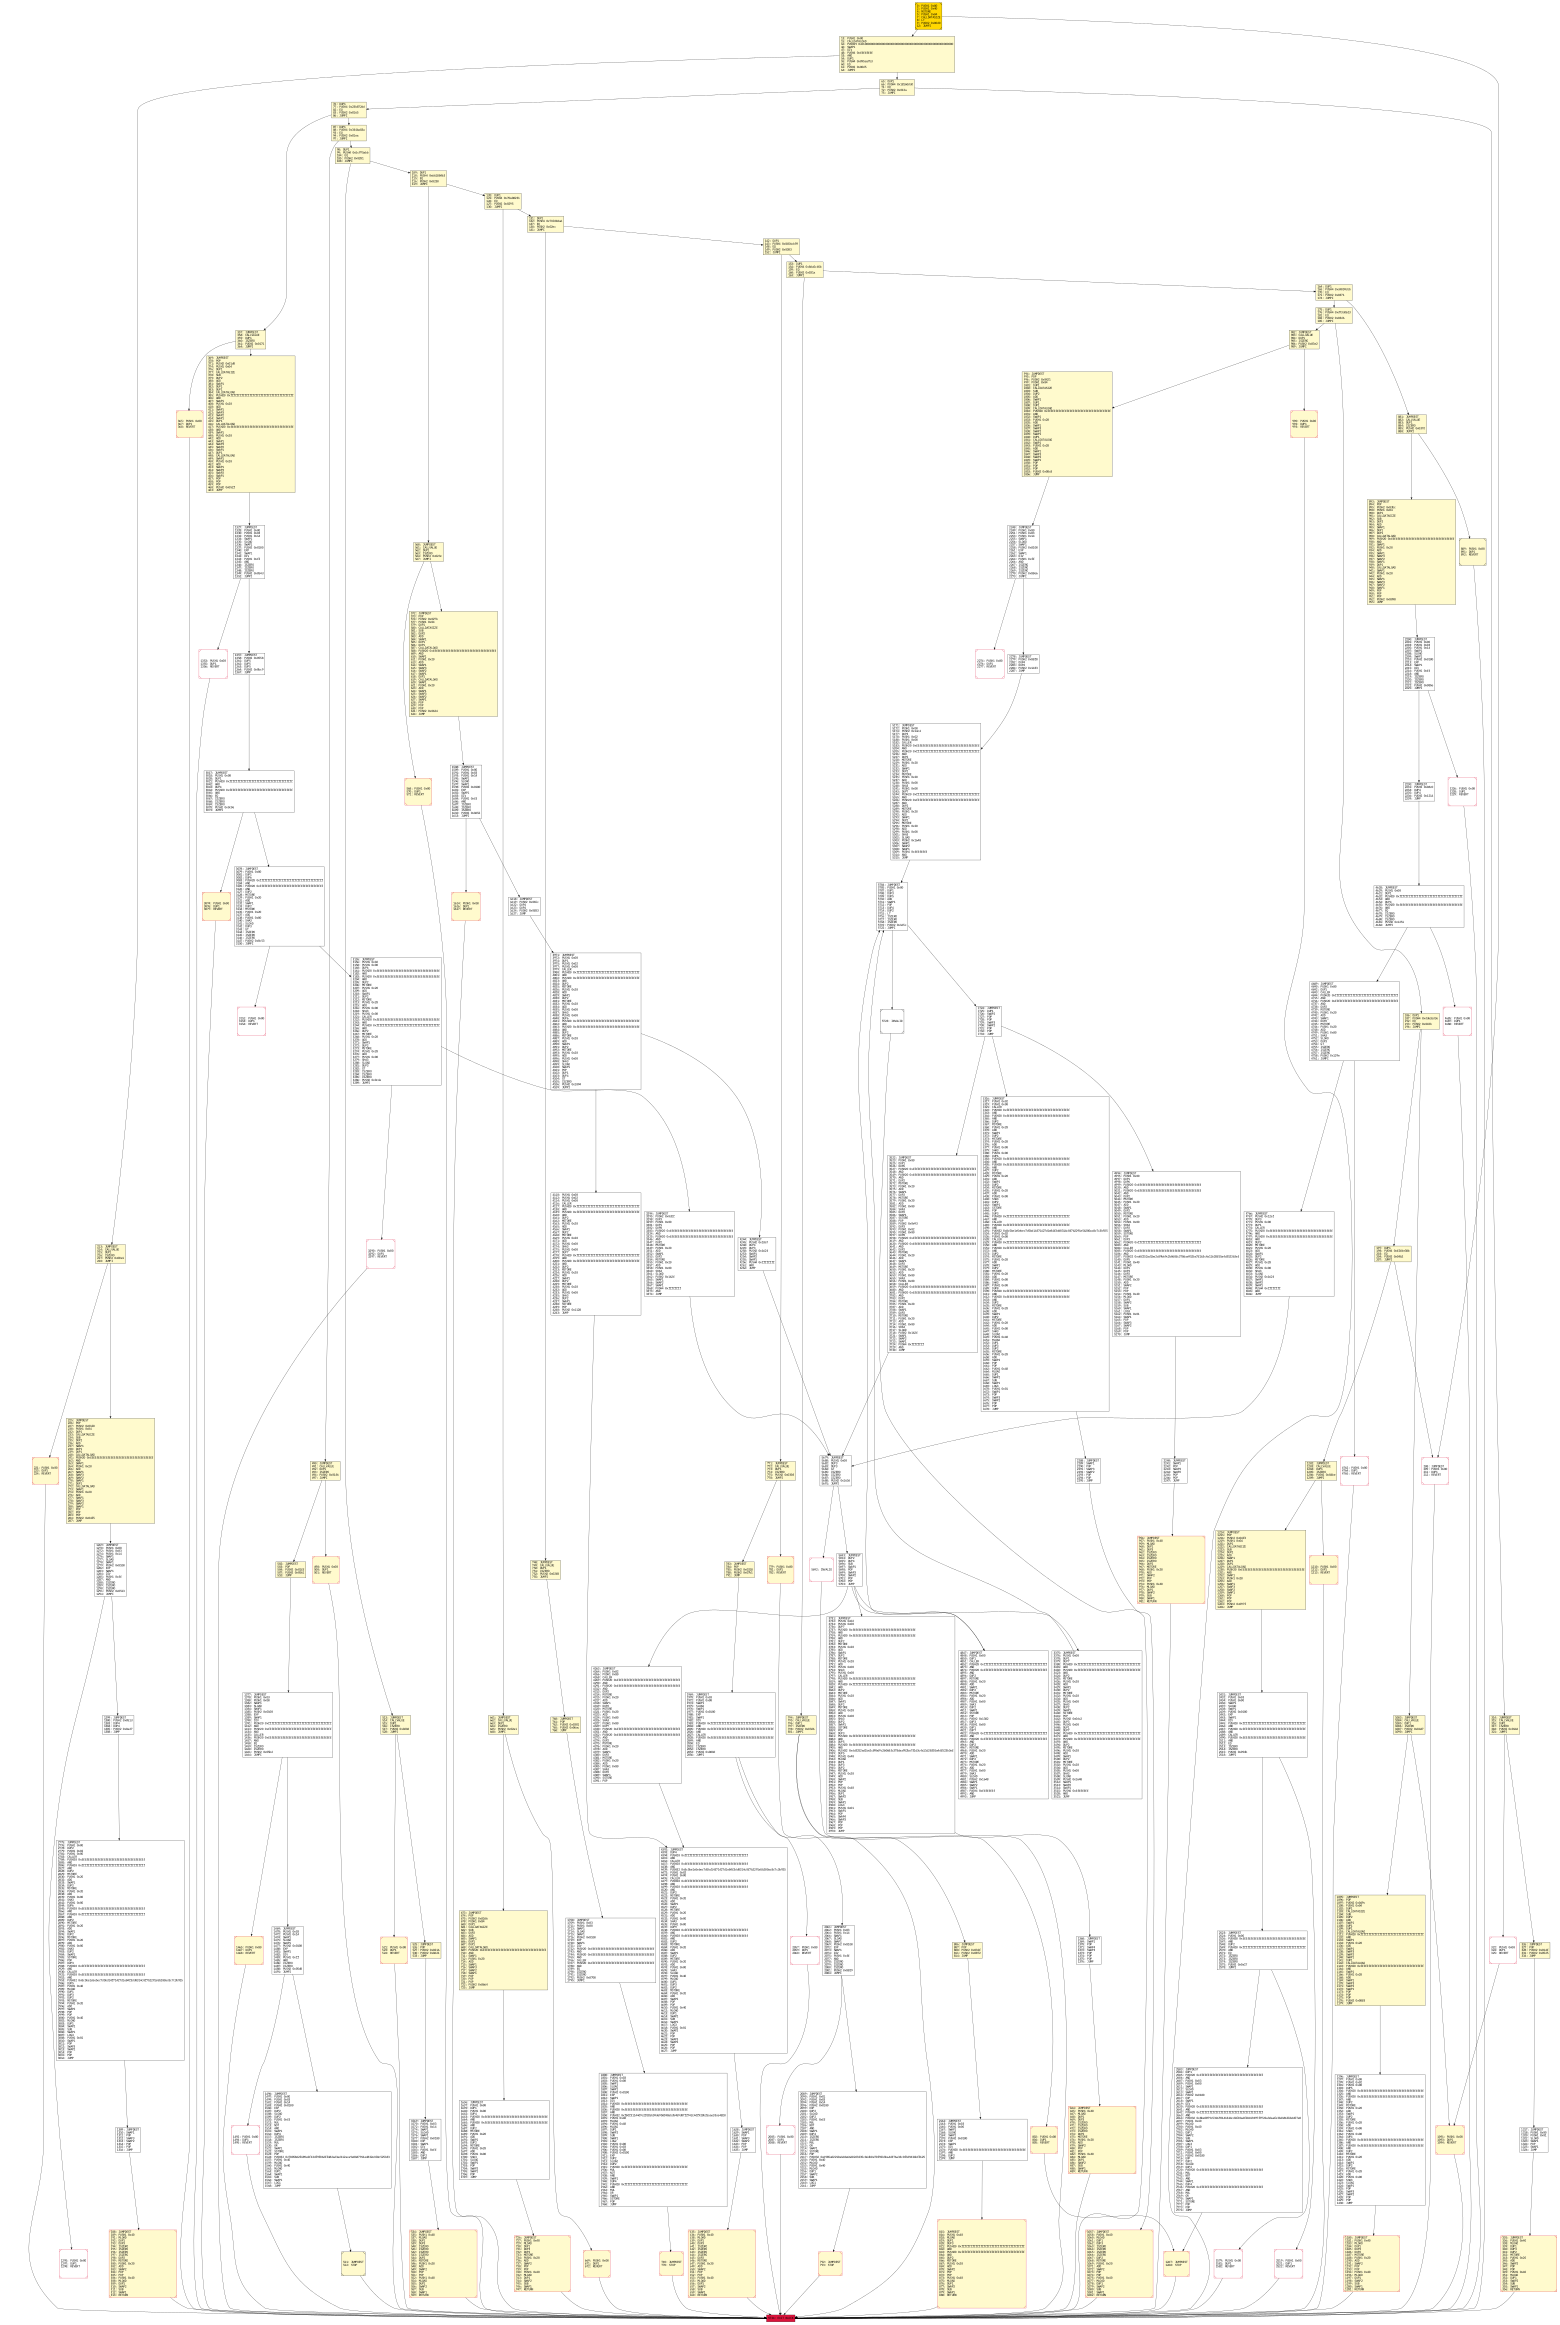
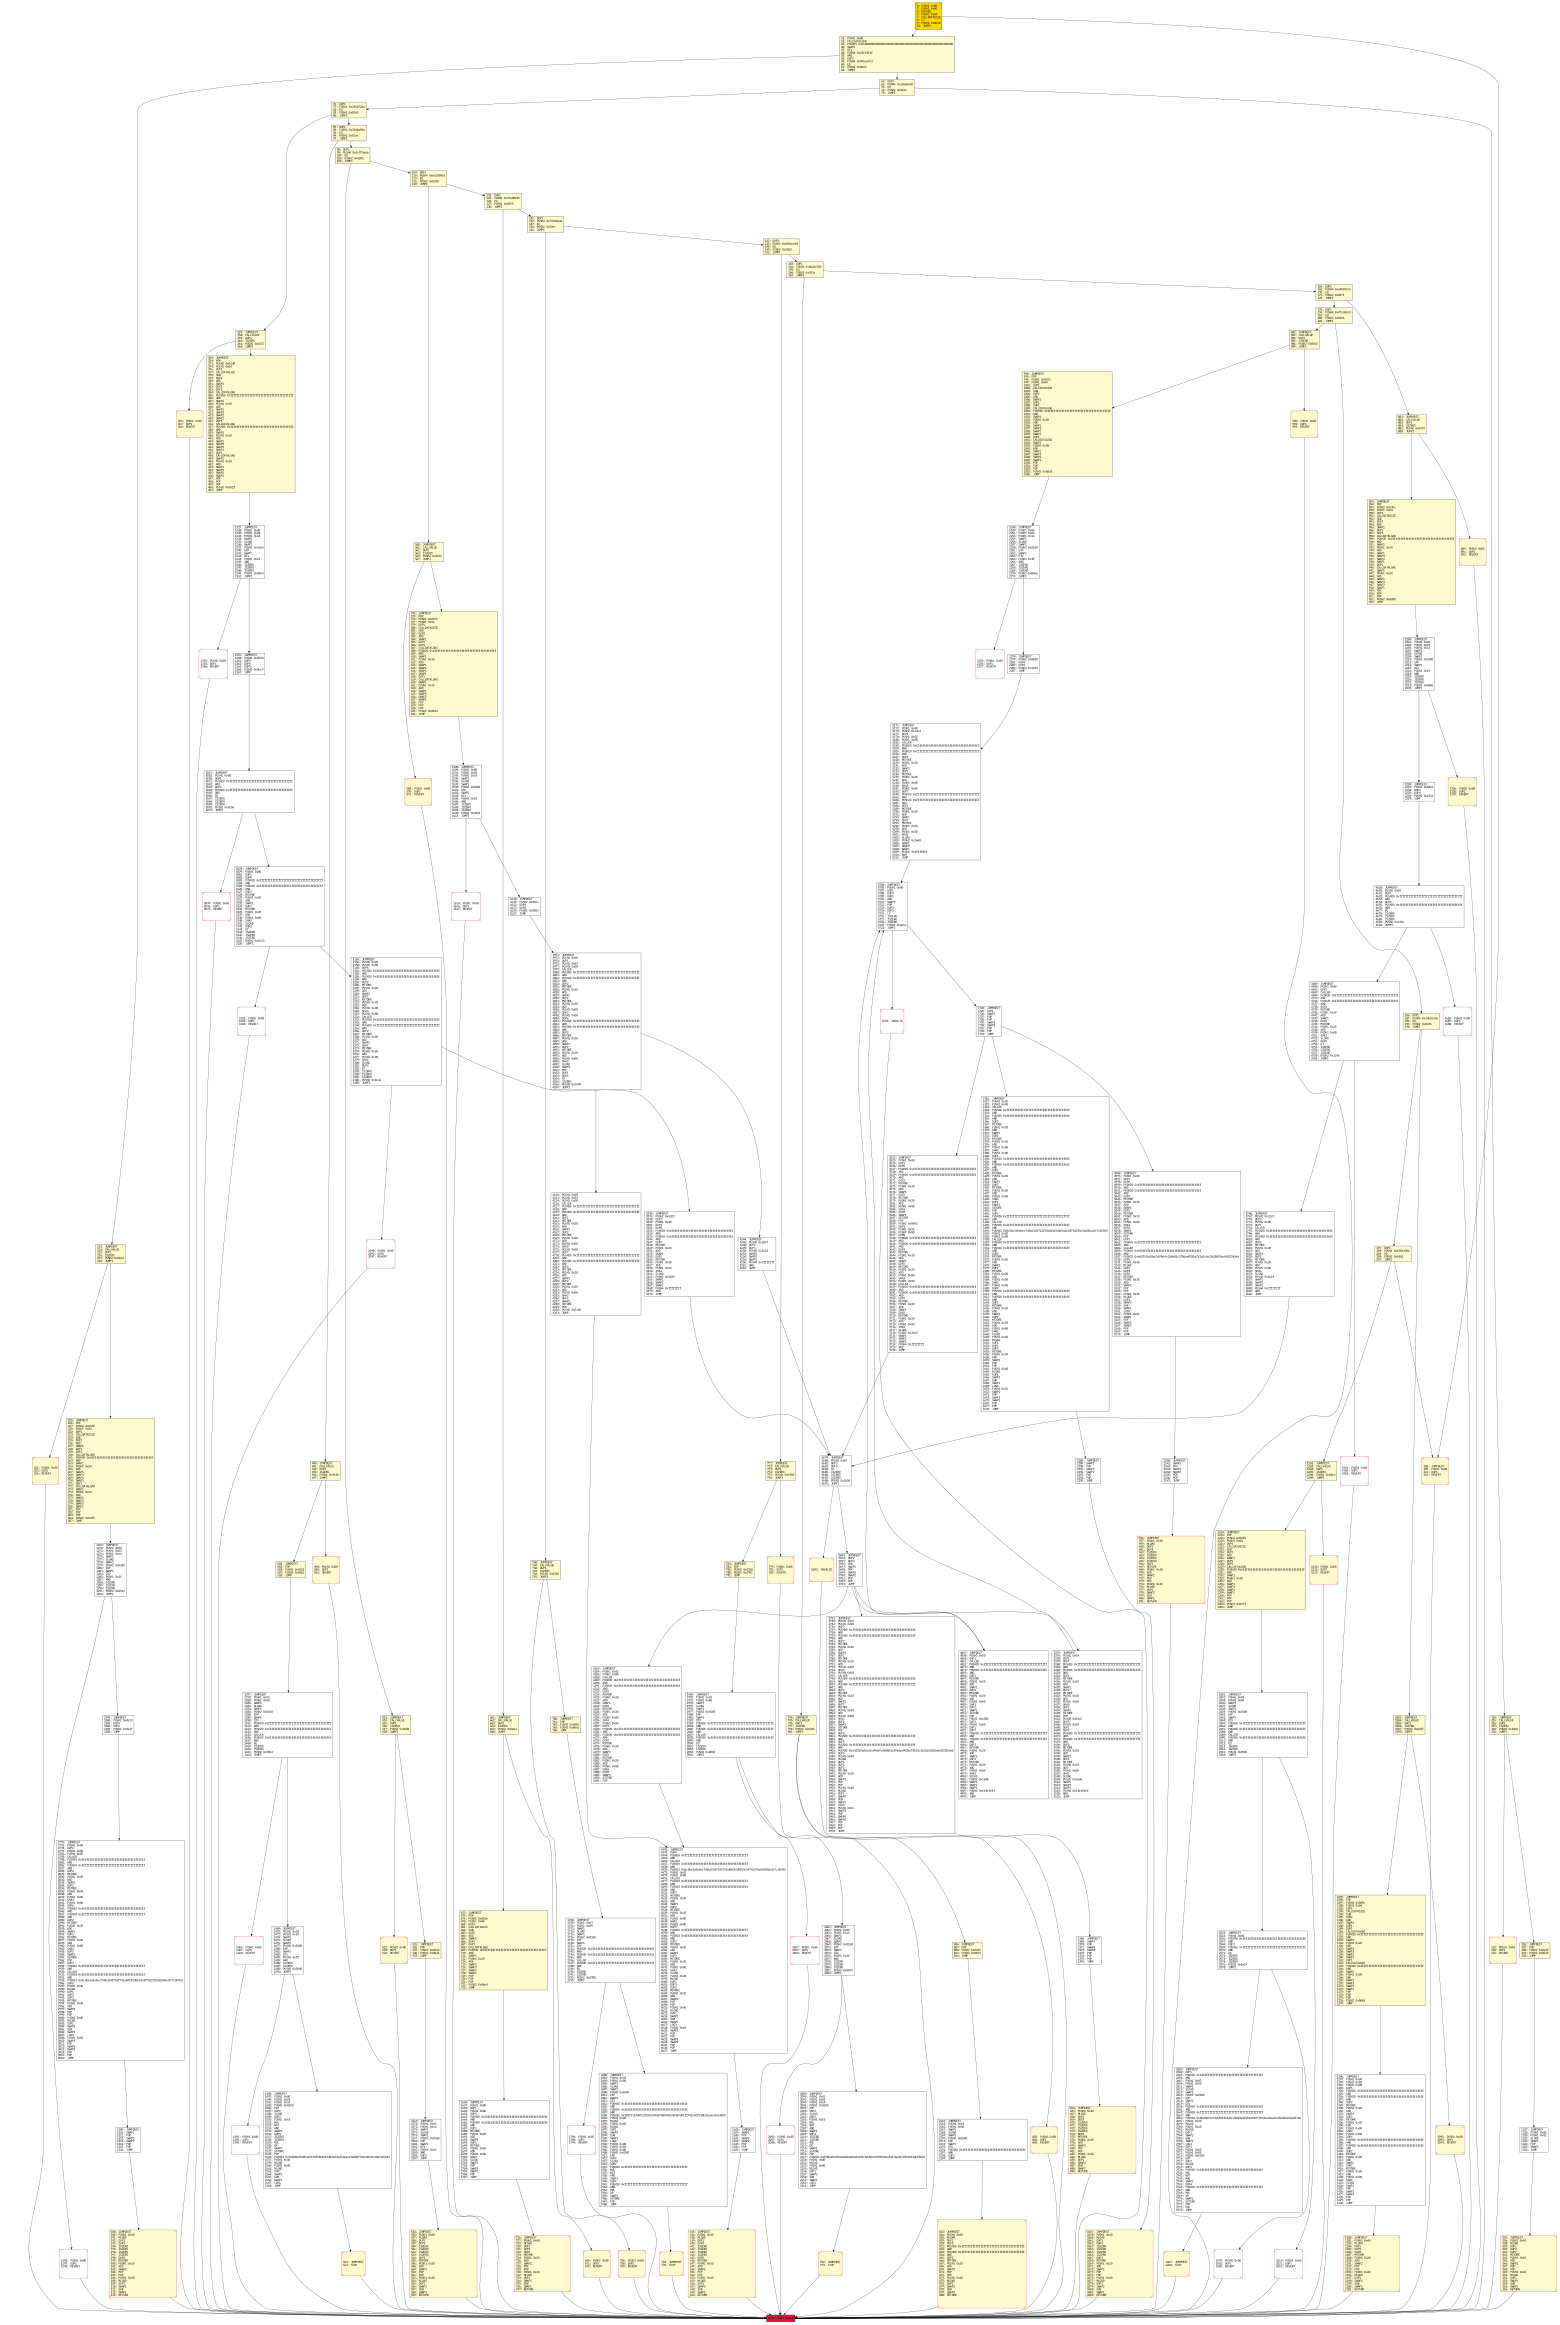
node "889: PUSH1 0x00 891: DUP1 892: REVERT": color black -> crimson
node "2226: PUSH1 0x00 2228: DUP1 2229: REVERT": fillcolor white -> lemonchiffon
node "3074: PUSH1 0x00 3076: DUP1 3077: REVERT": fillcolor lemonchiffon -> white
node "1614: PUSH1 0x00 1616: DUP1 1617: REVERT": fillcolor lemonchiffon -> white
node "5723: INVALID": color black -> crimson
node "208: JUMPDEST 209: PUSH1 0x00 211: DUP1 212: REVERT": fillcolor white -> lemonchiffon
node "5692: INVALID": fillcolor white -> lemonchiffon
edge "3151: PUSH1 0x00 3153: DUP1 3154: REVERT" -> "5734: EXIT BLOCK": added
node "1465: PUSH1 0x00 1467: DUP1 1468: REVERT": fillcolor lemonchiffon -> white
node "322: PUSH1 0x00 324: DUP1 325: REVERT": fillcolor white -> lemonchiffon
edge "322: PUSH1 0x00 324: DUP1 325: REVERT" -> "1091: PUSH1 0x00 1093: DUP1 1094: REVERT": now "322: PUSH1 0x00 324: DUP1 325: REVERT" -> "5734: EXIT BLOCK"
node "1796: PUSH1 0x00 1798: DUP1 1799: REVERT": added
edge "802: PUSH1 0x00 804: DUP1 805: REVERT" -> "1267: JUMPDEST 1268: STOP": now "802: PUSH1 0x00 804: DUP1 805: REVERT" -> "5734: EXIT BLOCK"
node "511: JUMPDEST 512: STOP": color black -> crimson
node "756: PUSH1 0x00 758: DUP1 759: REVERT": added
edge "1295: PUSH1 0x00 1297: DUP1 1298: REVERT" -> "5734: EXIT BLOCK": added
